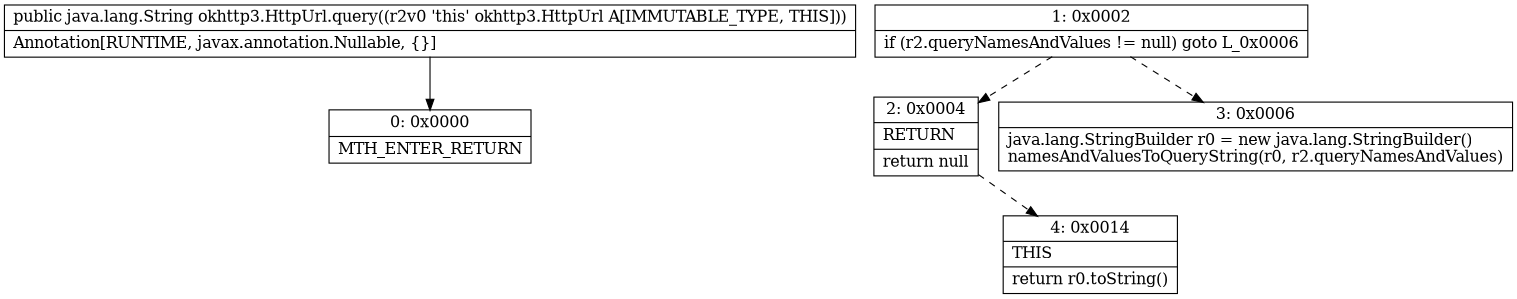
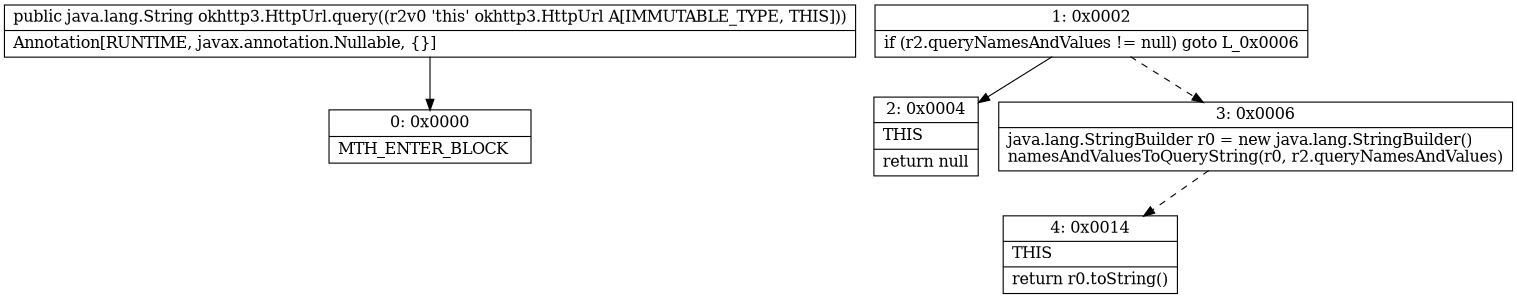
edge "1: 0x0002" -> "2: 0x0004": style dashed -> solid
node "2: 0x0004": text "RETURN" -> "THIS"
node "0: 0x0000": text "MTH_ENTER_RETURN" -> "MTH_ENTER_BLOCK"
edge "2: 0x0004" -> "4: 0x0014": now "3: 0x0006" -> "4: 0x0014"
